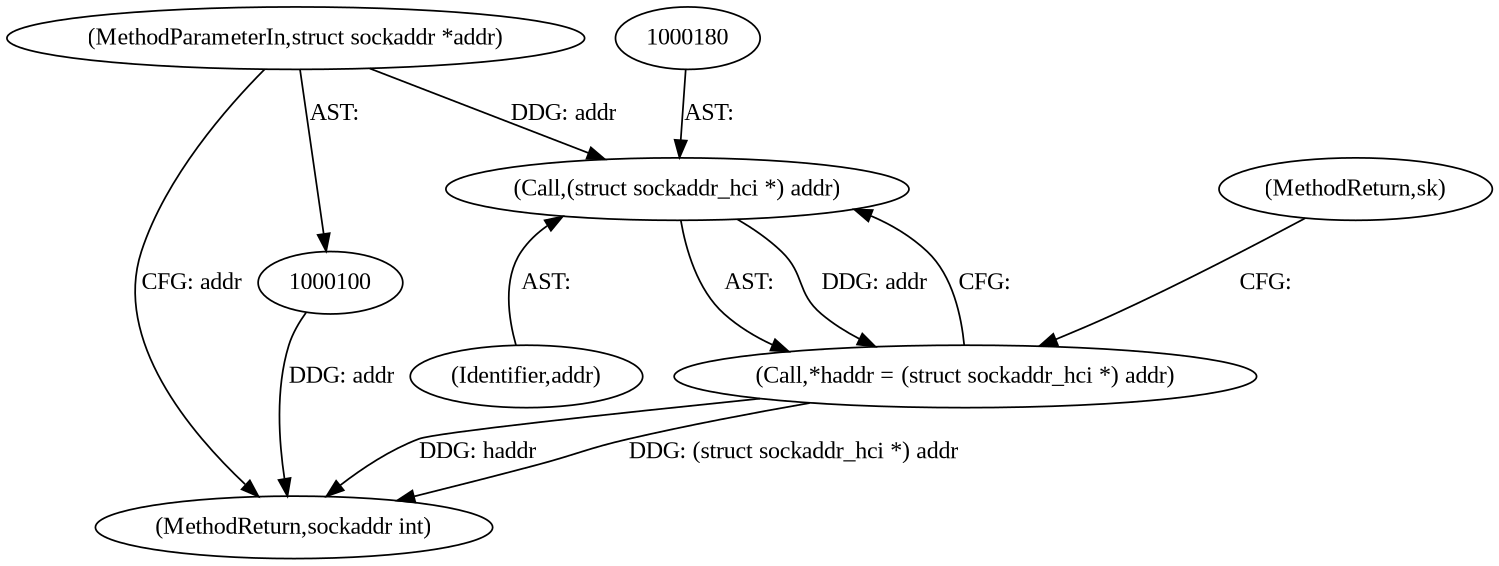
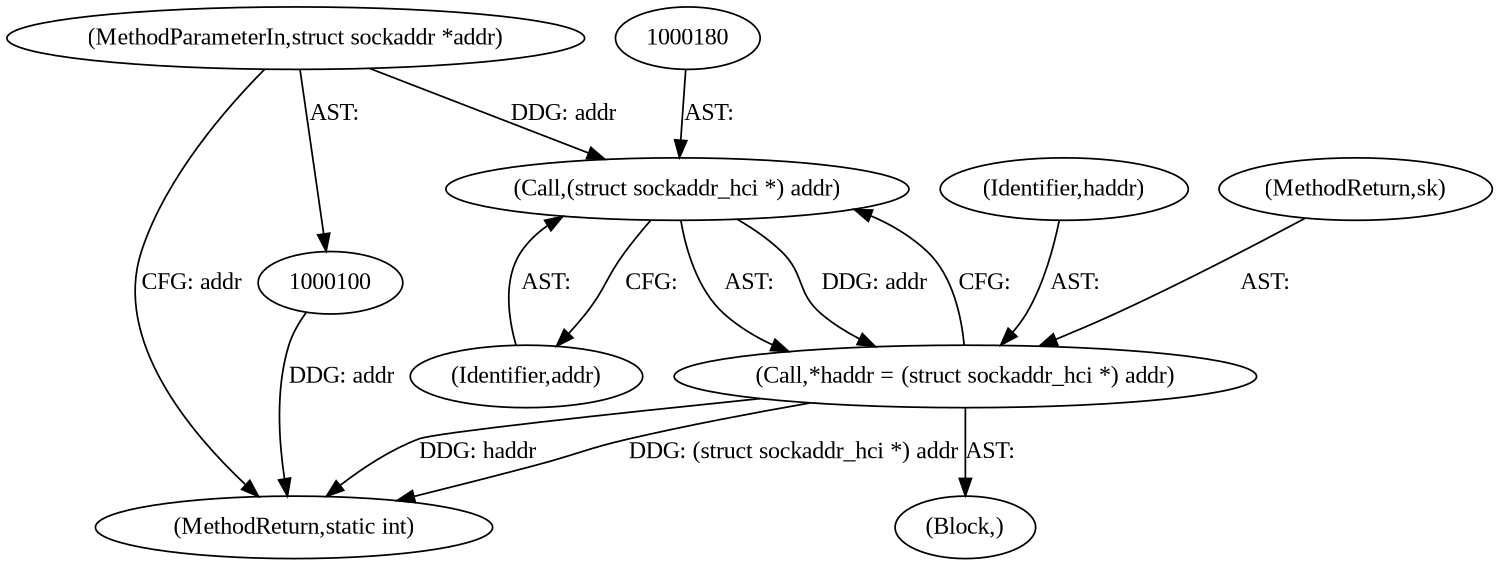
node "(Identifier,haddr)": added
edge "(Call,(struct sockaddr_hci *) addr)" -> "(Identifier,addr)": added, label "CFG:"
edge "(MethodReturn,sk)" -> "(Call,*haddr = (struct sockaddr_hci *) addr)": label "CFG: " -> "AST: "
node "(MethodReturn,sockaddr int)": label "(MethodReturn,sockaddr int)" -> "(MethodReturn,static int)"
node "(Block,)": added
